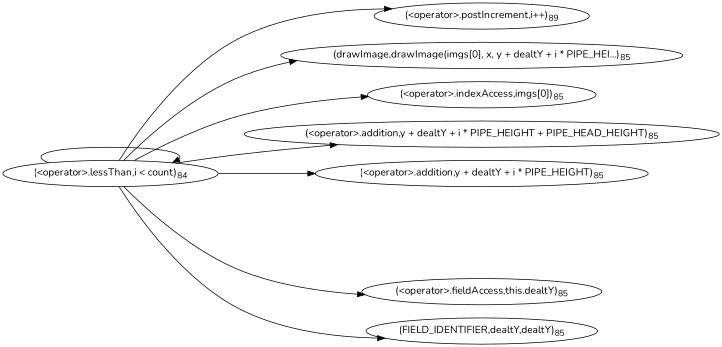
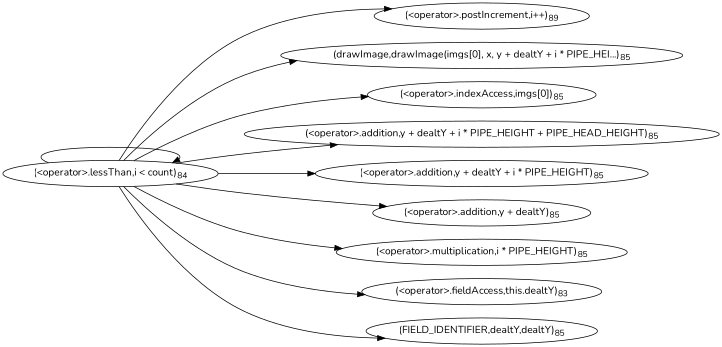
node "(<operator>.addition,y + dealtY)": added
node "(<operator>.multiplication,i * PIPE_HEIGHT)": added
node "(<operator>.fieldAccess,this.dealtY)": text "85" -> "83"
